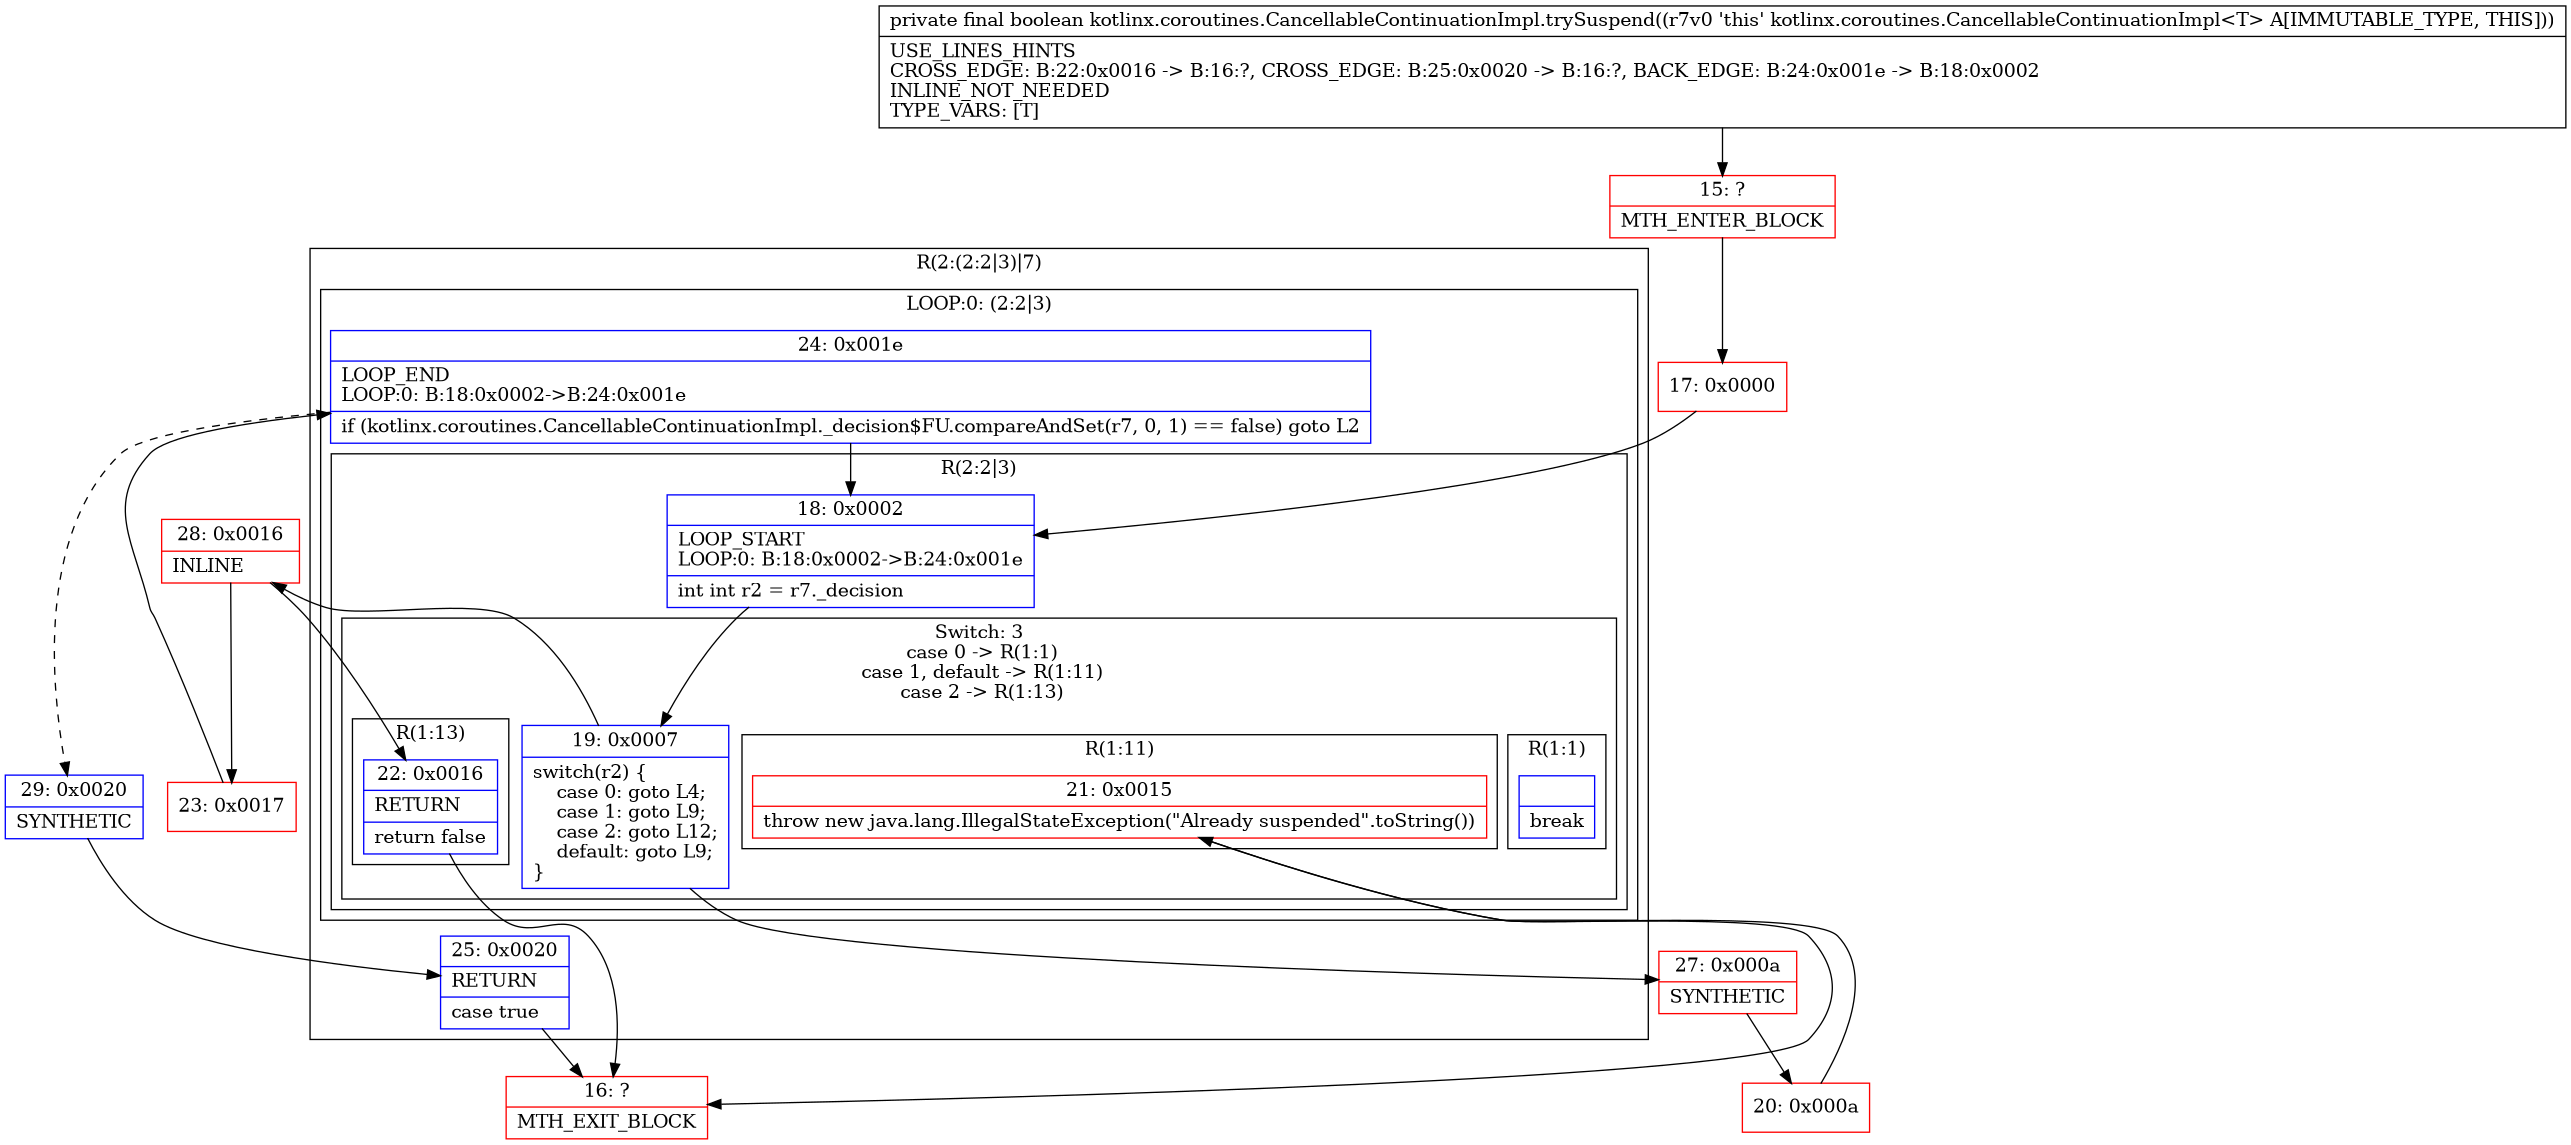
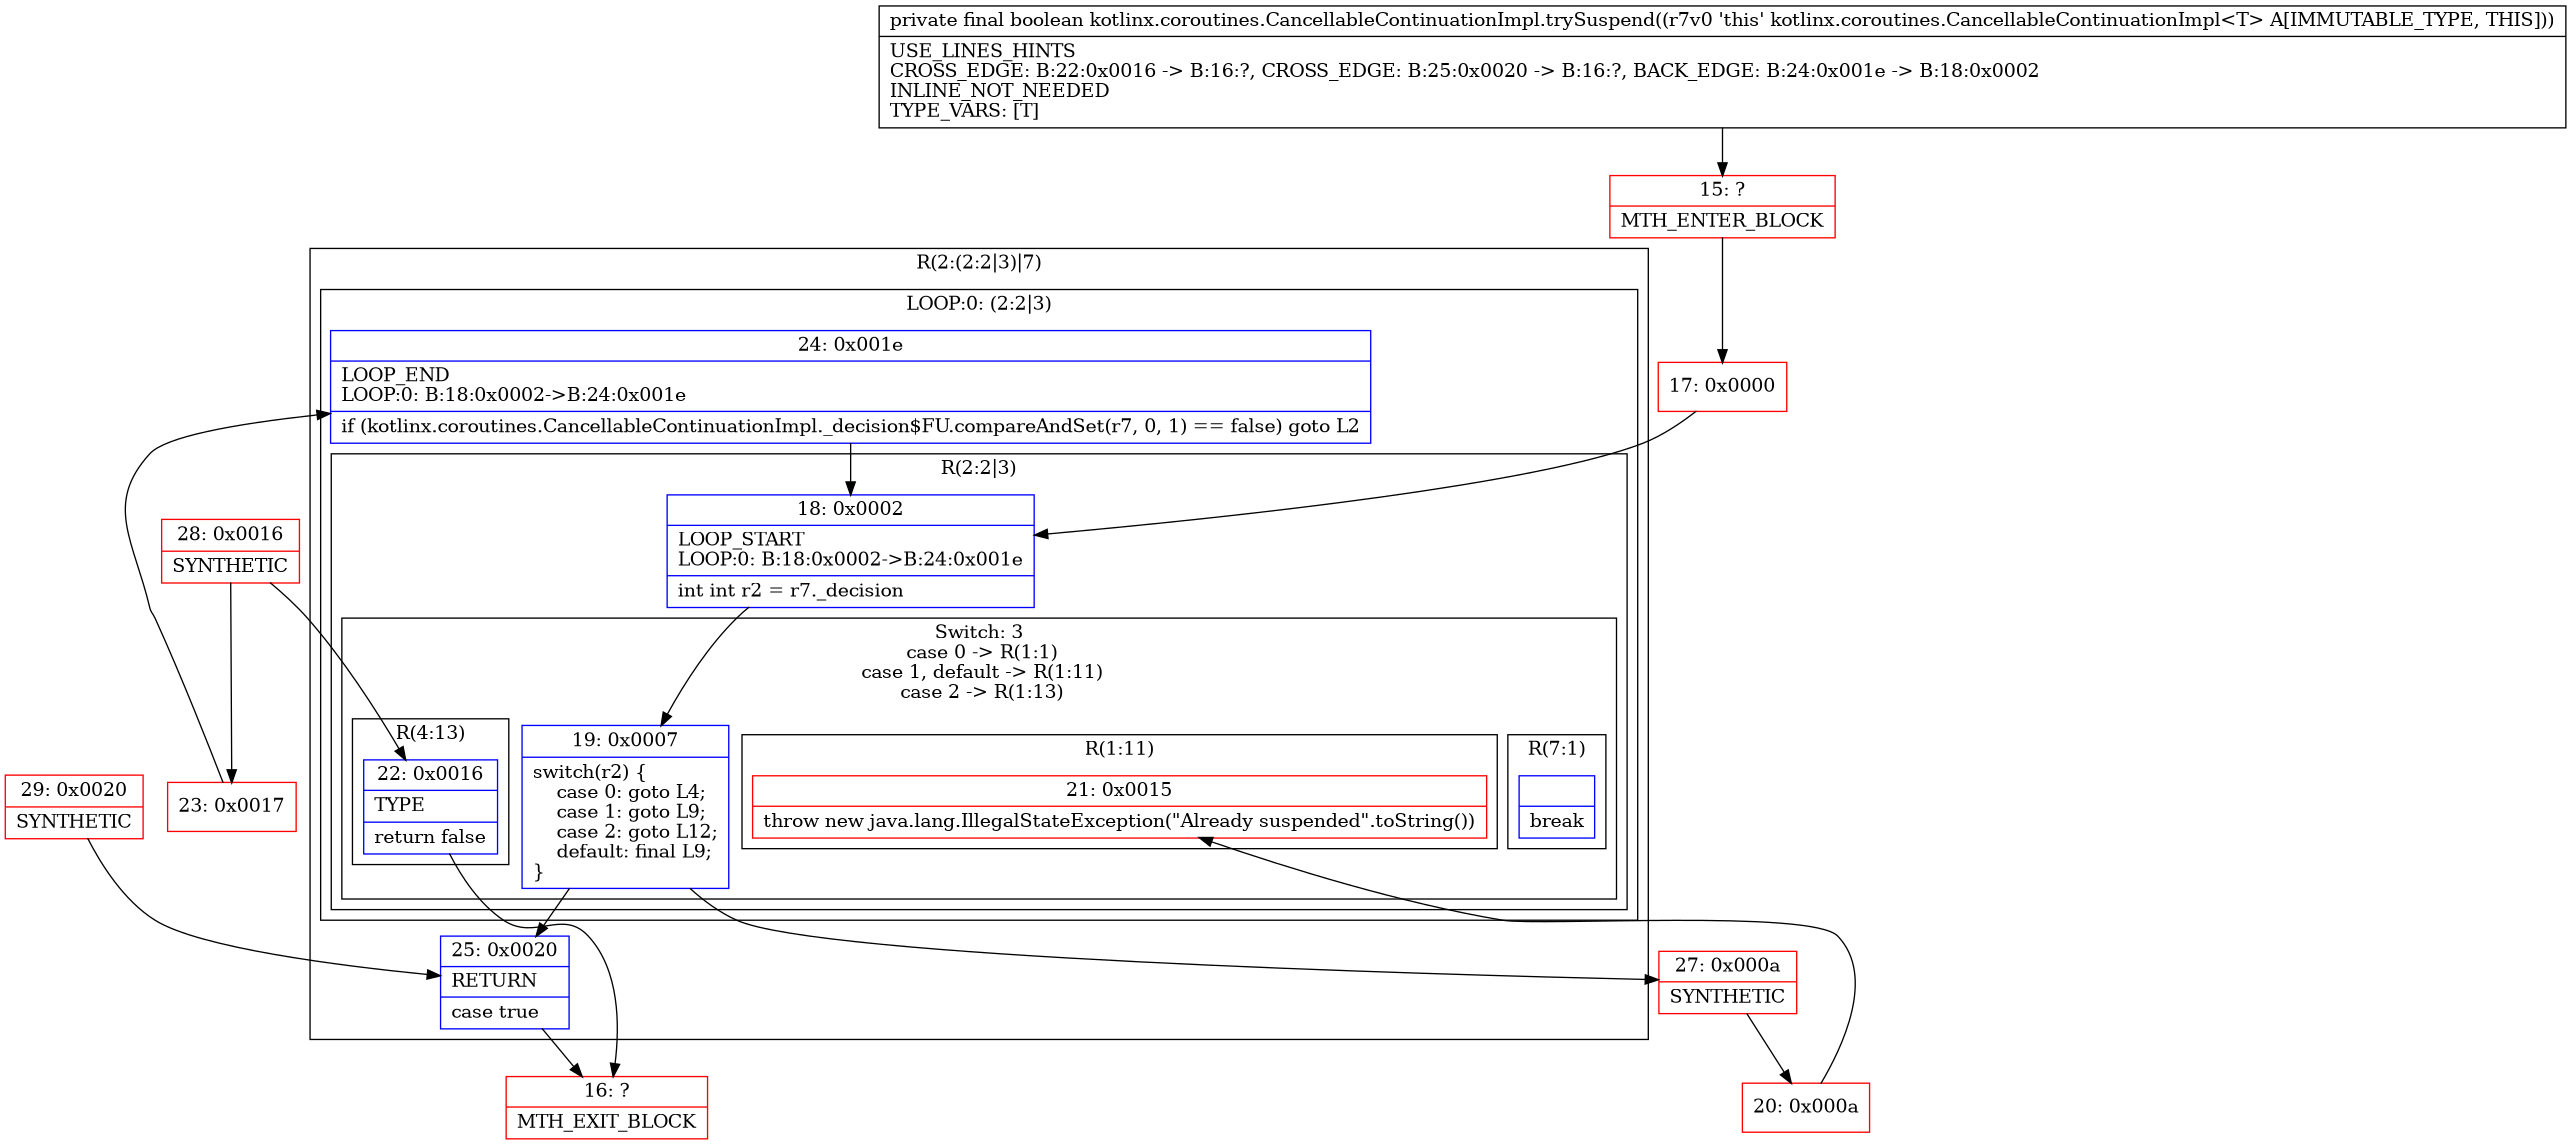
edge "24: 0x001e" -> "29: 0x0020": removed
node "28: 0x0016": text "INLINE" -> "SYNTHETIC"
edge "19: 0x0007" -> "28: 0x0016": now "19: 0x0007" -> "25: 0x0020"
cluster "R(1:13)": label "R(1:13)" -> "R(4:13)"
cluster "R(1:1)": label "R(1:1)" -> "R(7:1)"
node "22: 0x0016": text "RETURN" -> "TYPE"
node "29: 0x0020": color blue -> red
node "19: 0x0007": text "default: goto L9;" -> "default: final L9;"
edge "21: 0x0015" -> "16: ?": removed
